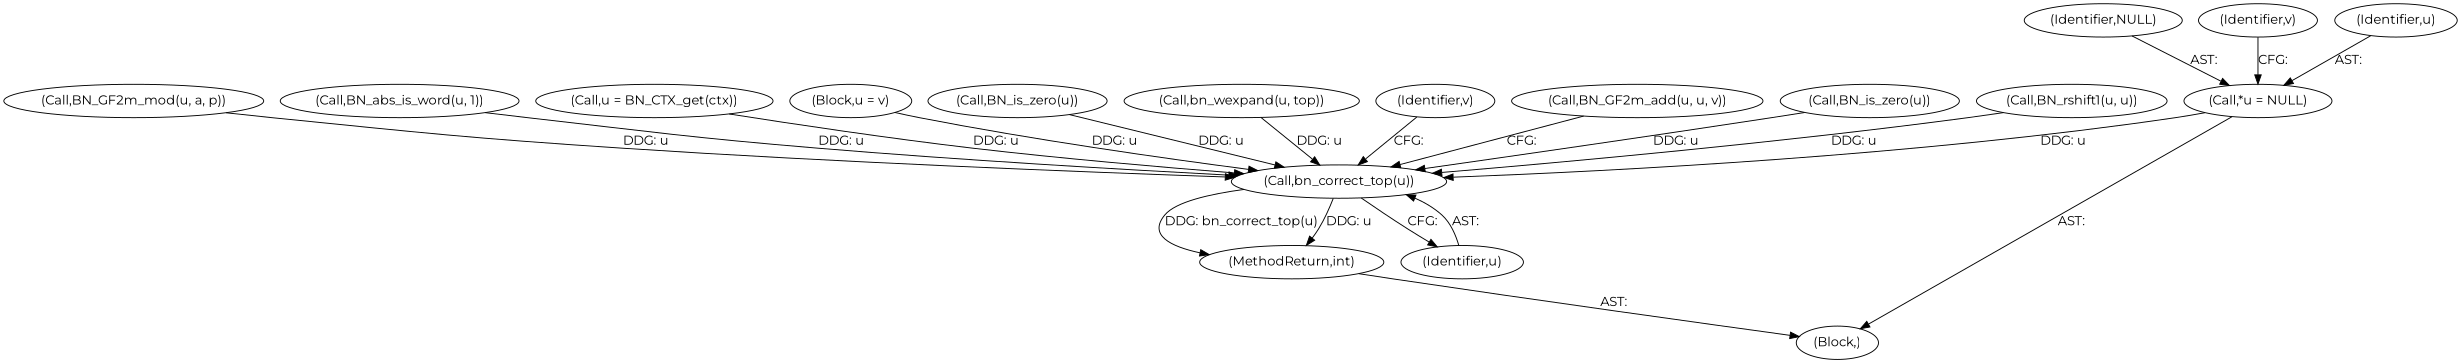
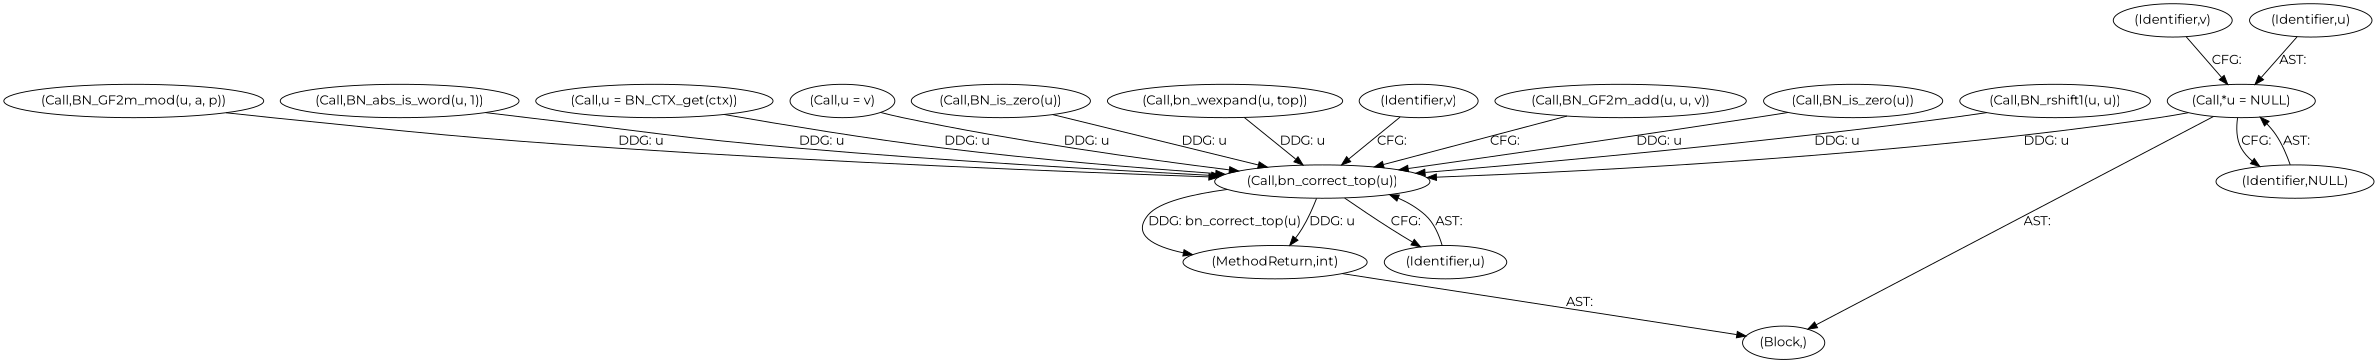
node "(Block,u = v)": label "(Block,u = v)" -> "(Call,u = v)"
edge "(Call,*u = NULL)" -> "(Identifier,NULL)": added, label "CFG:"
